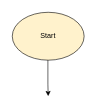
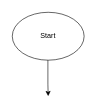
node "Start": fillcolor #fff2cc -> #ffffff
